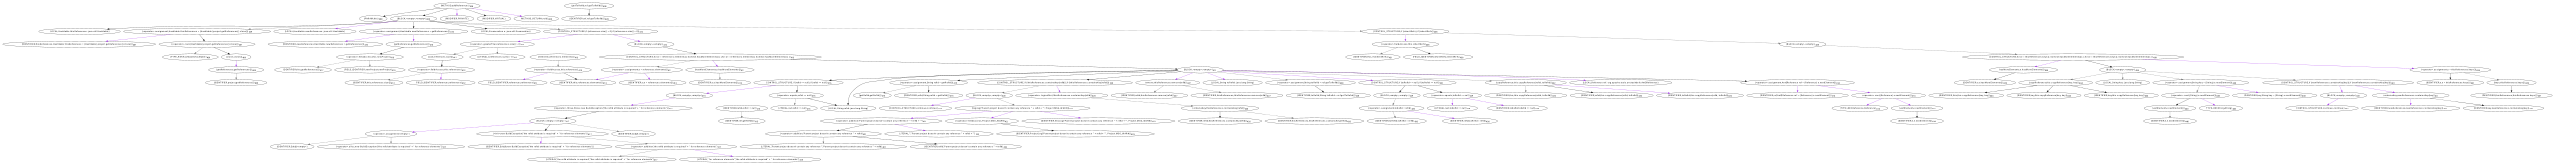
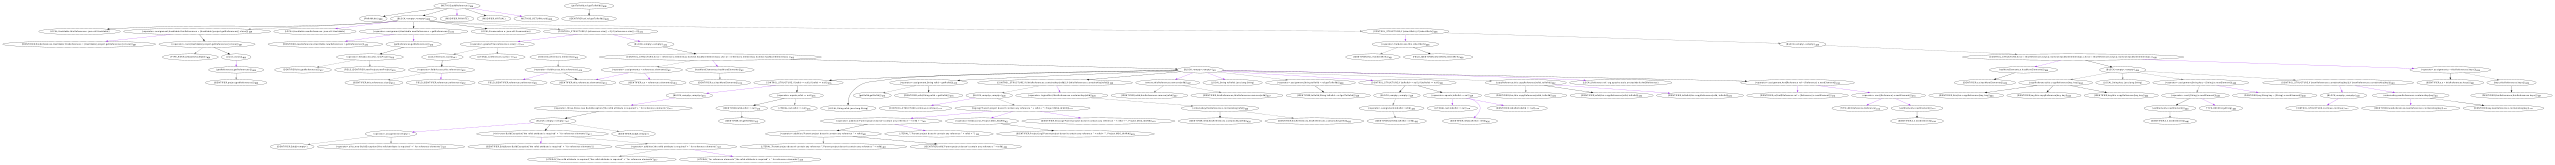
edge "(<operator>.equals,refid == null)" -> "(LOCAL,String refid: java.lang.String)": now "(<operator>.equals,refid == null)" -> "(IDENTIFIER,refid,refid == null)"
edge "(<operator>.assignment,toRefid = refid)" -> "(IDENTIFIER,refid,toRefid = refid)": now "(<operator>.equals,toRefid == null)" -> "(IDENTIFIER,refid,toRefid = refid)"
